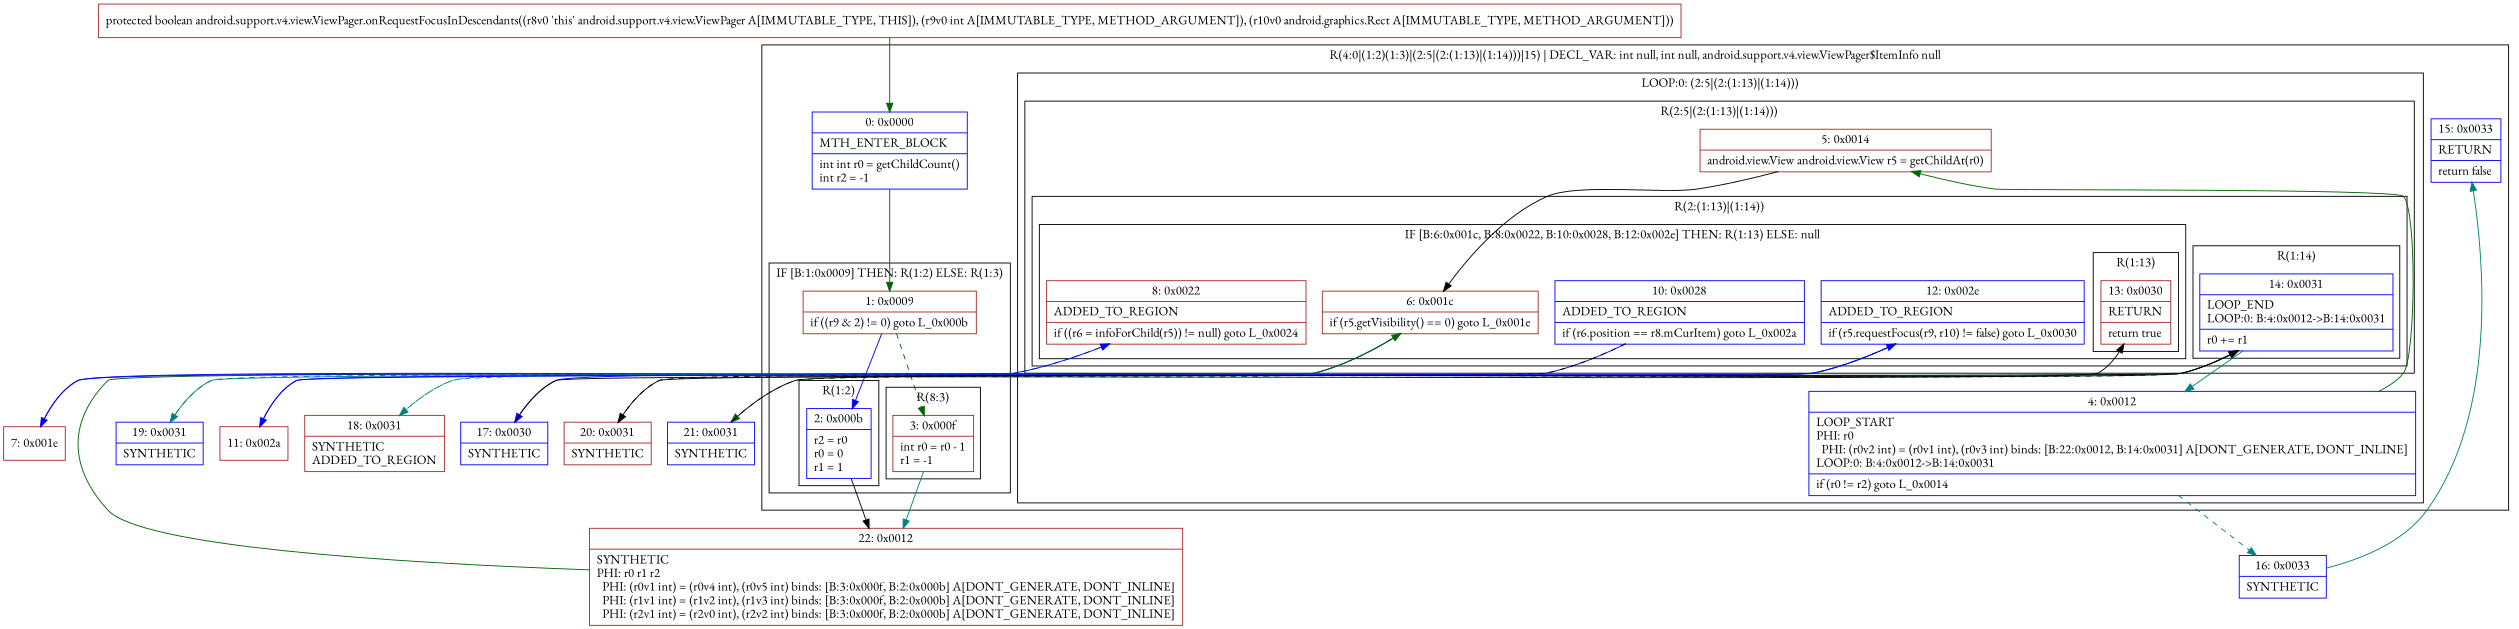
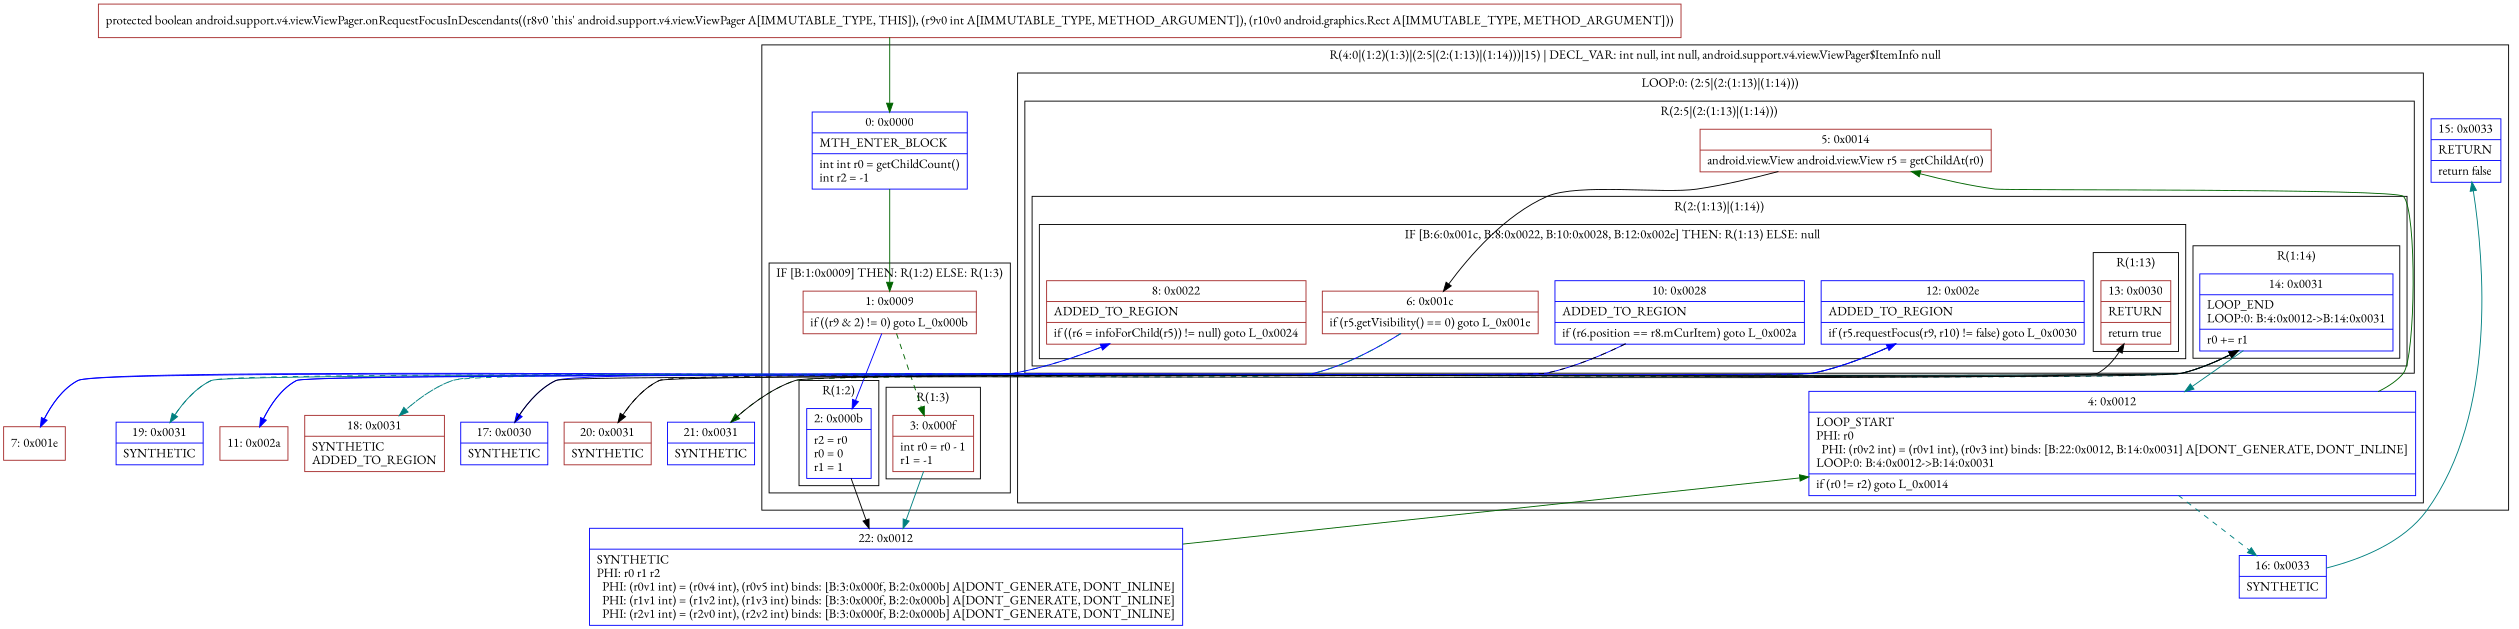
edge "22: 0x0012" -> "6: 0x001c": now "22: 0x0012" -> "4: 0x0012"
cluster "R(8:3)": label "R(8:3)" -> "R(1:3)"
node "22: 0x0012": color brown -> blue
